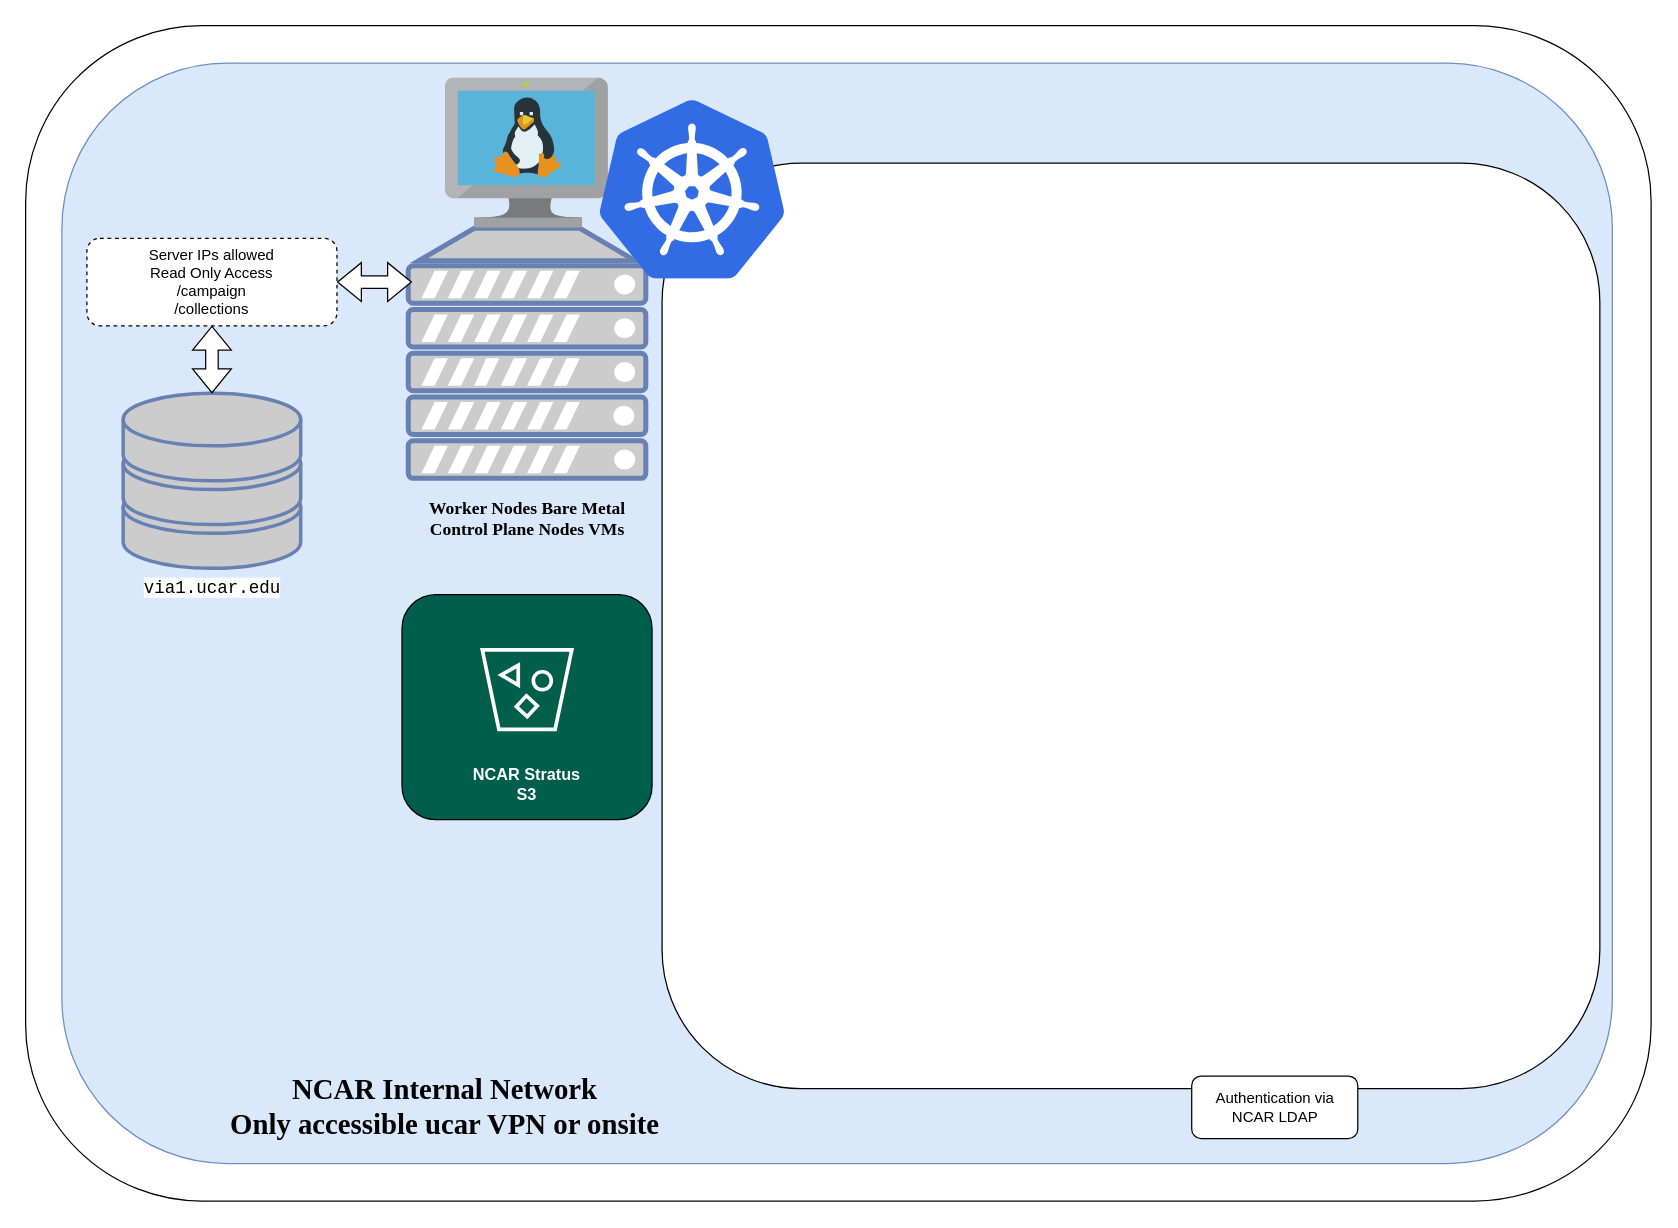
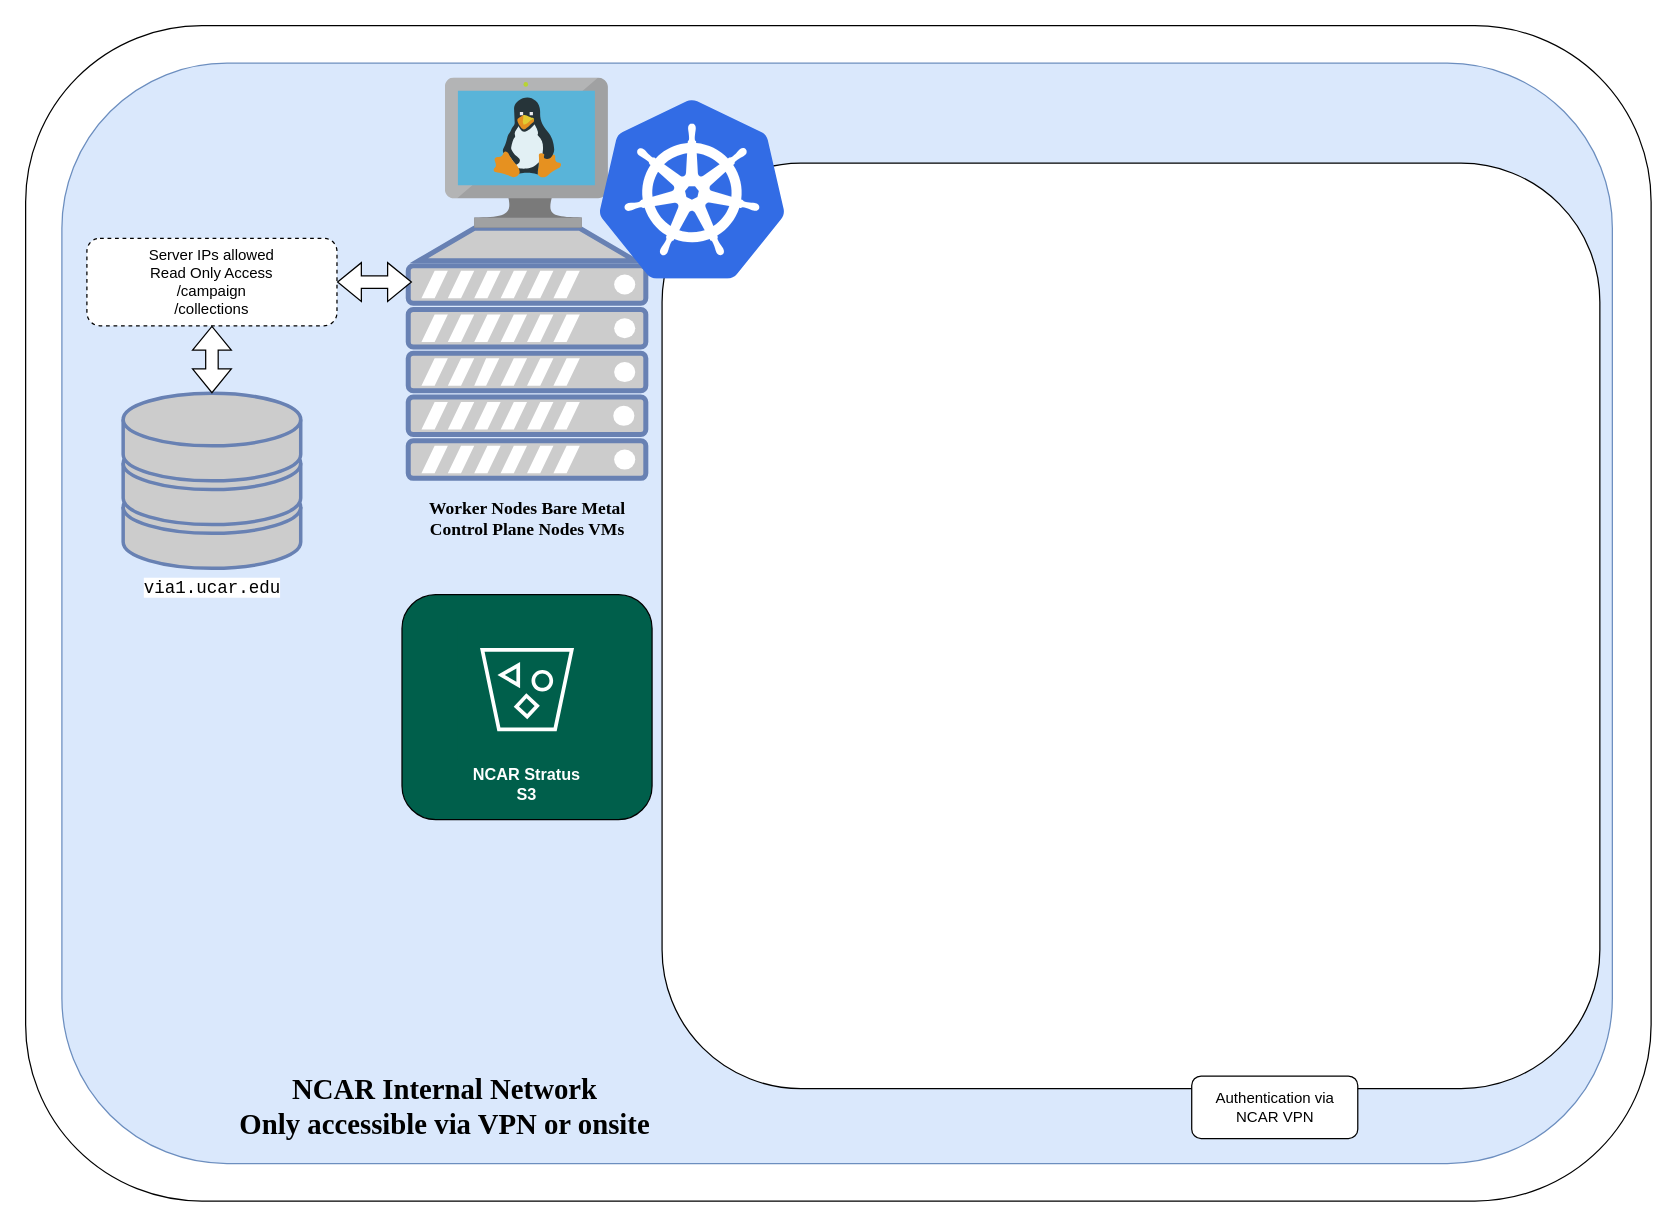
node "NCAR Internal Network Only accessible ucar VPN or onsite": label "NCAR Internal Network Only accessible ucar VPN or onsite" -> "NCAR Internal Network Only accessible via VPN or onsite"
node "Authentication via NCAR LDAP": label "Authentication via NCAR LDAP" -> "Authentication via NCAR VPN"
